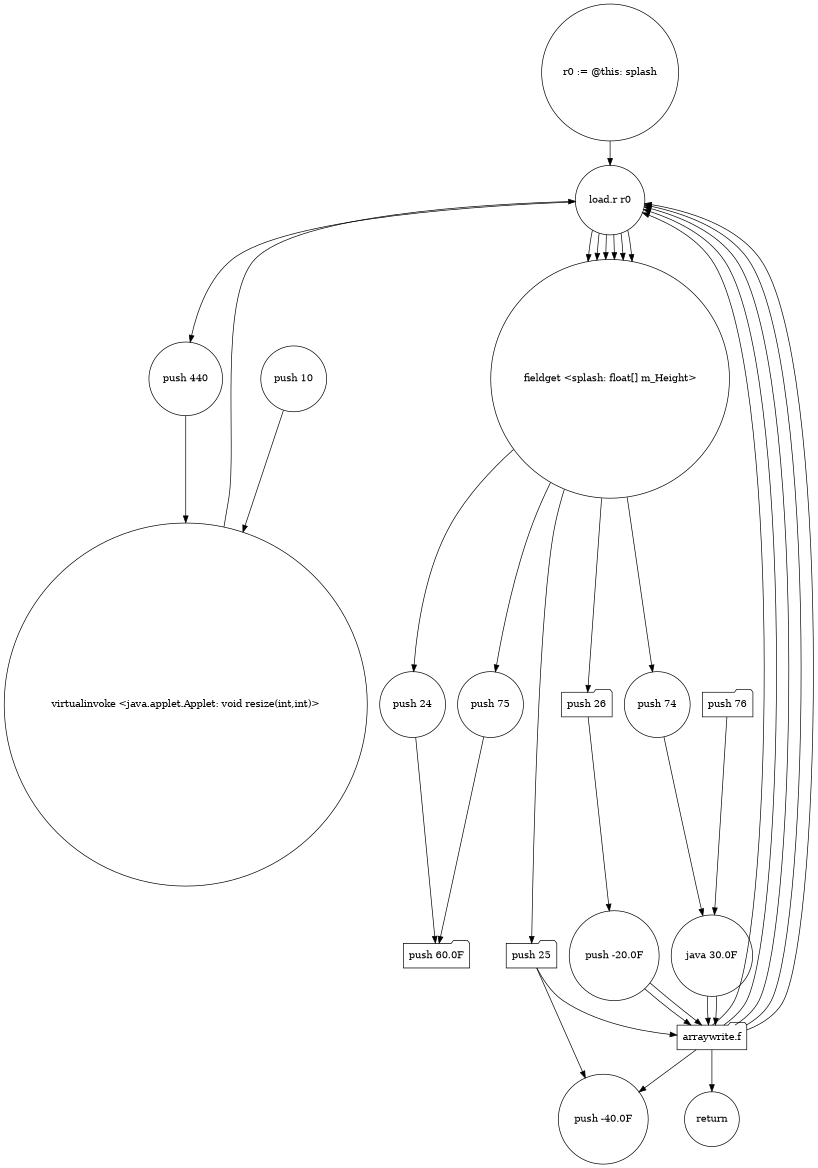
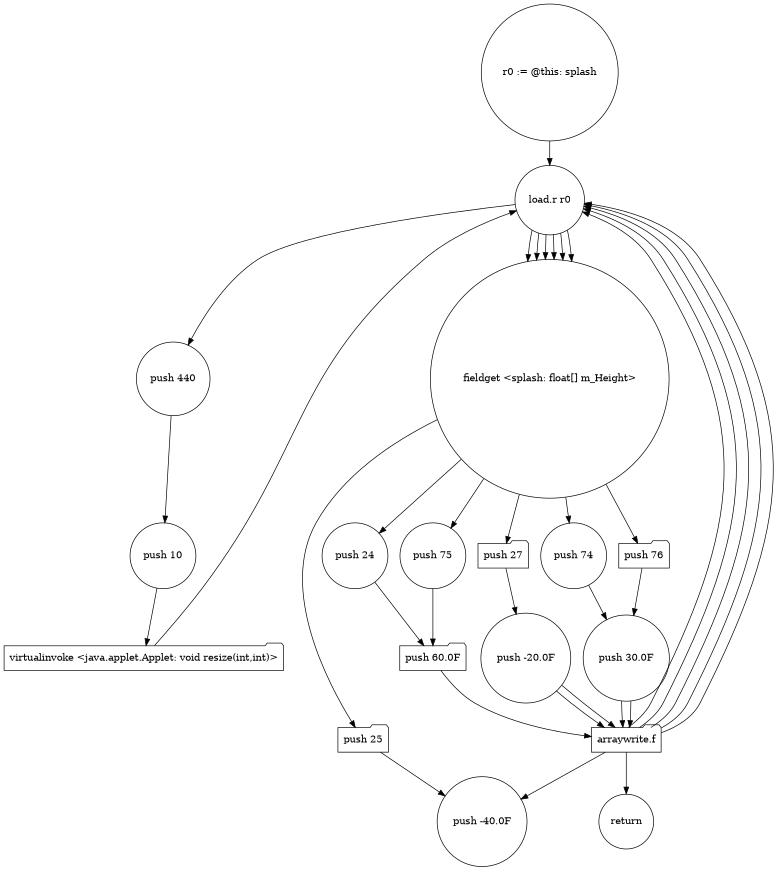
edge "push 440" -> "virtualinvoke <java.applet.Applet: void resize(int,int)>": now "push 440" -> "push 10"
edge "fieldget <splash: float[] m_Height>" -> "push 76": added
node "virtualinvoke <java.applet.Applet: void resize(int,int)>": shape circle -> folder
node "push 26": label "push 26" -> "push 27"
node "java 30.0F": label "java 30.0F" -> "push 30.0F"
edge "push 25" -> "arraywrite.f": now "push 60.0F" -> "arraywrite.f"
